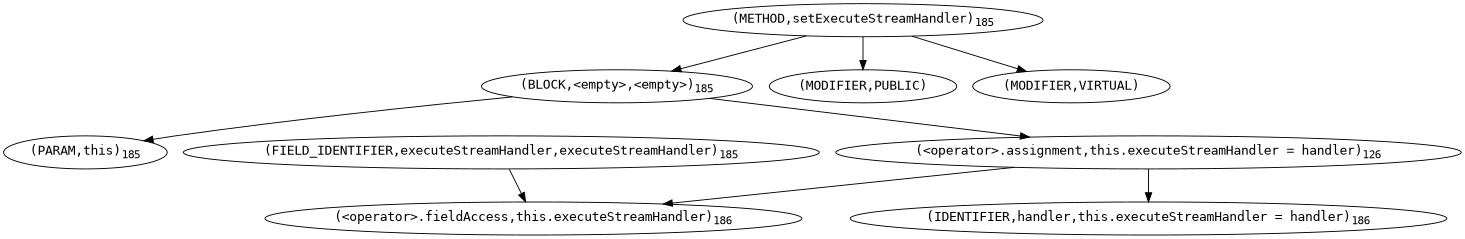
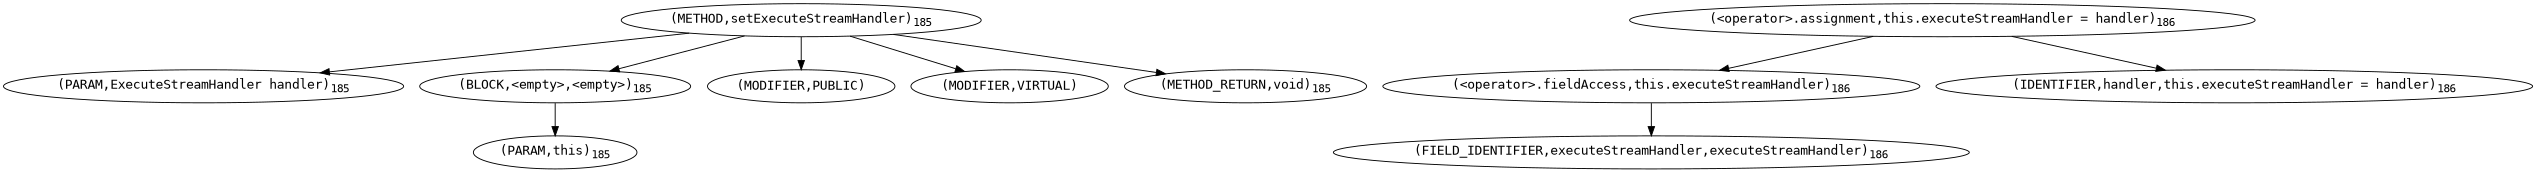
node "(PARAM,ExecuteStreamHandler handler)": added
node "(METHOD_RETURN,void)": added
edge "(BLOCK,<empty>,<empty>)" -> "(<operator>.assignment,this.executeStreamHandler = handler)": removed
node "(FIELD_IDENTIFIER,executeStreamHandler,executeStreamHandler)": text "185" -> "186"
node "(<operator>.assignment,this.executeStreamHandler = handler)": text "126" -> "186"
edge "(FIELD_IDENTIFIER,executeStreamHandler,executeStreamHandler)" -> "(<operator>.fieldAccess,this.executeStreamHandler)": reversed
